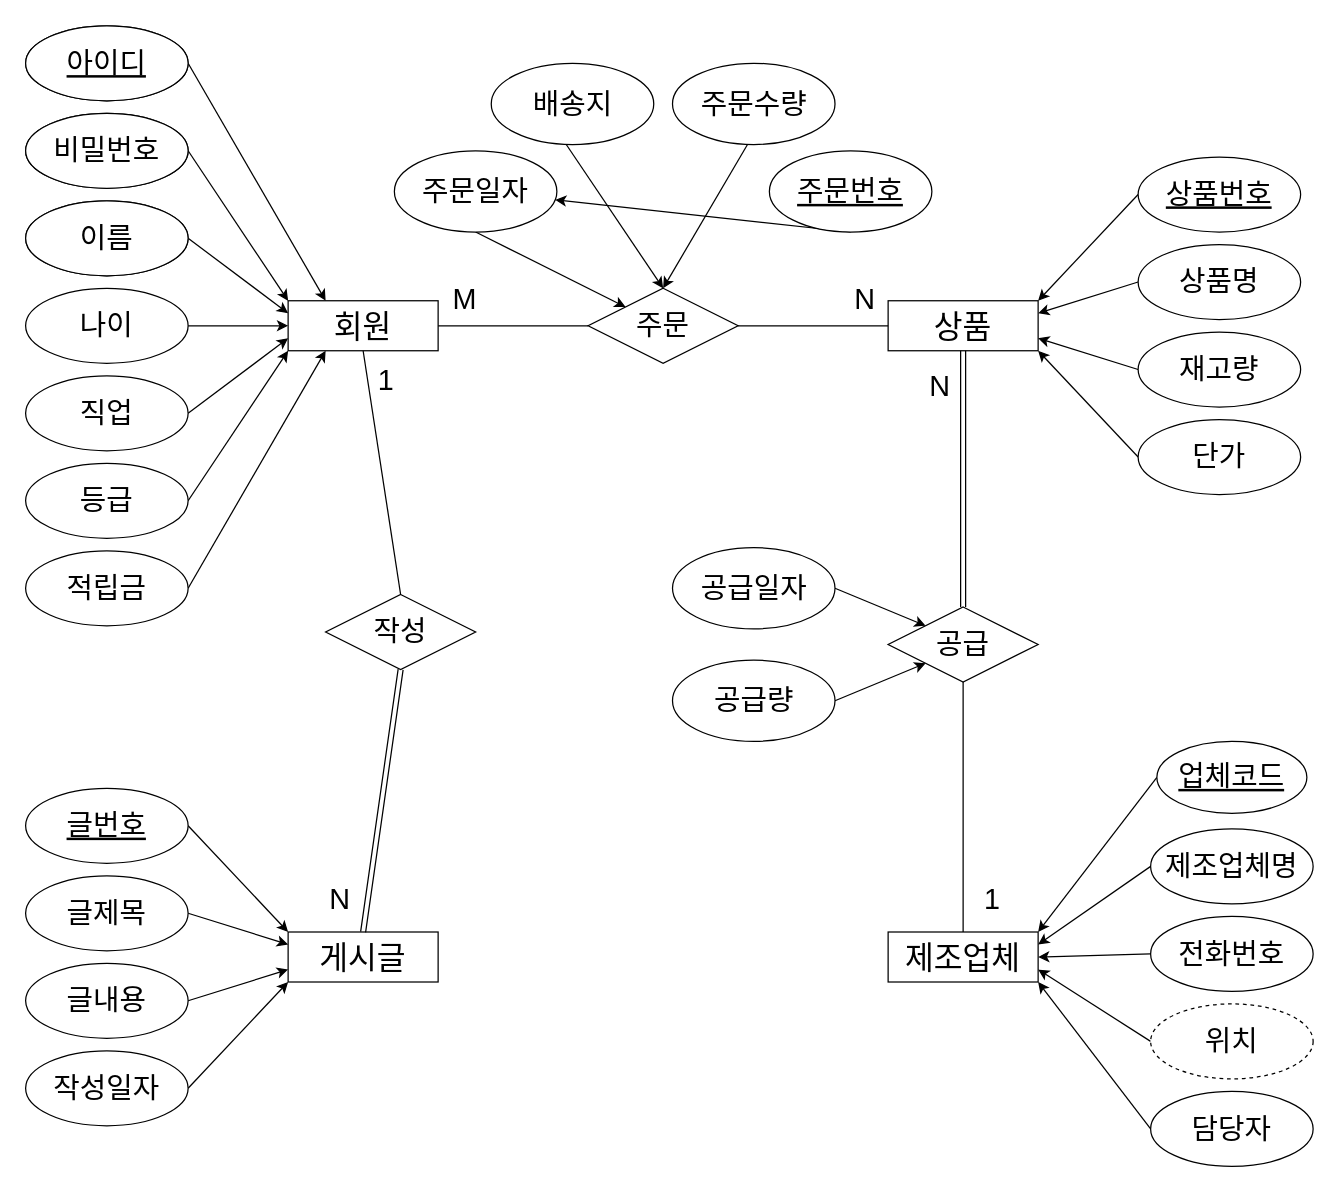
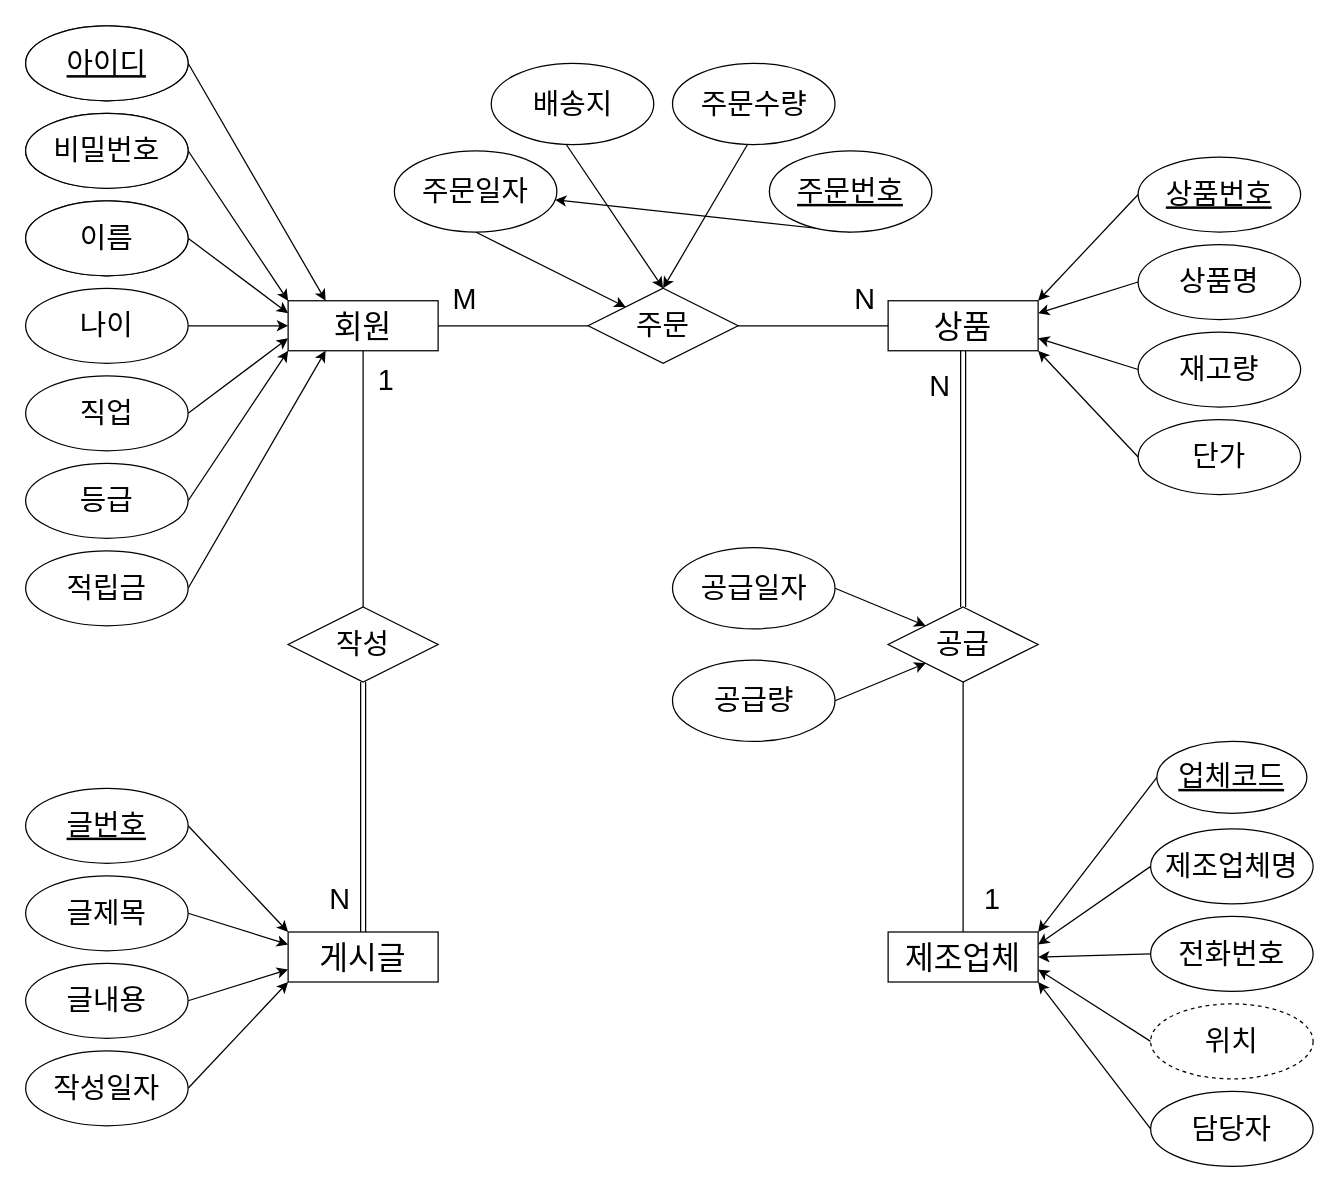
node "작성": moved (401, 632) -> (363, 644)
